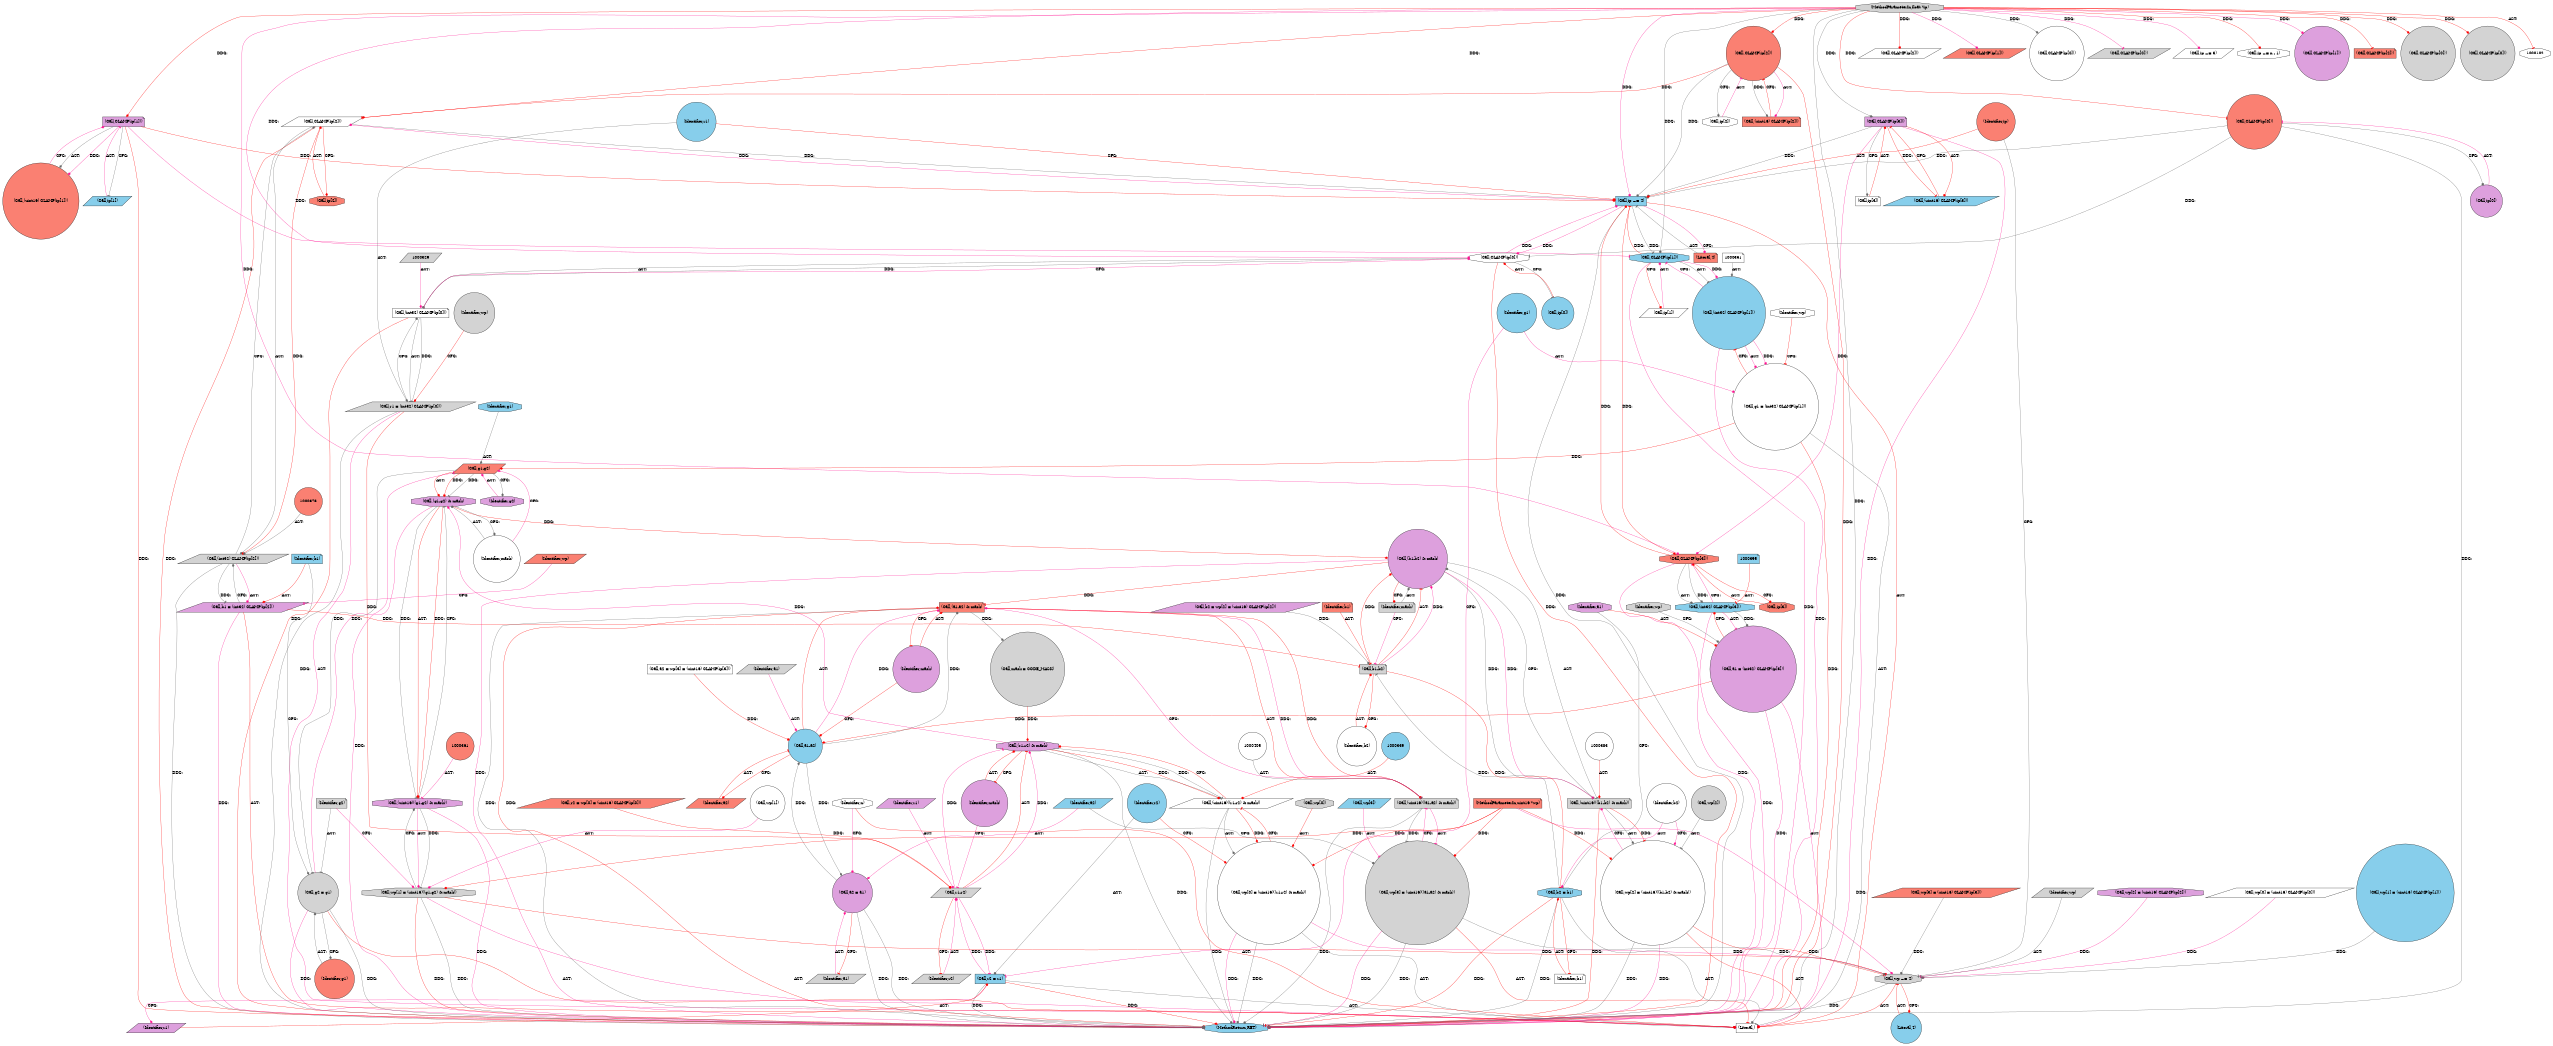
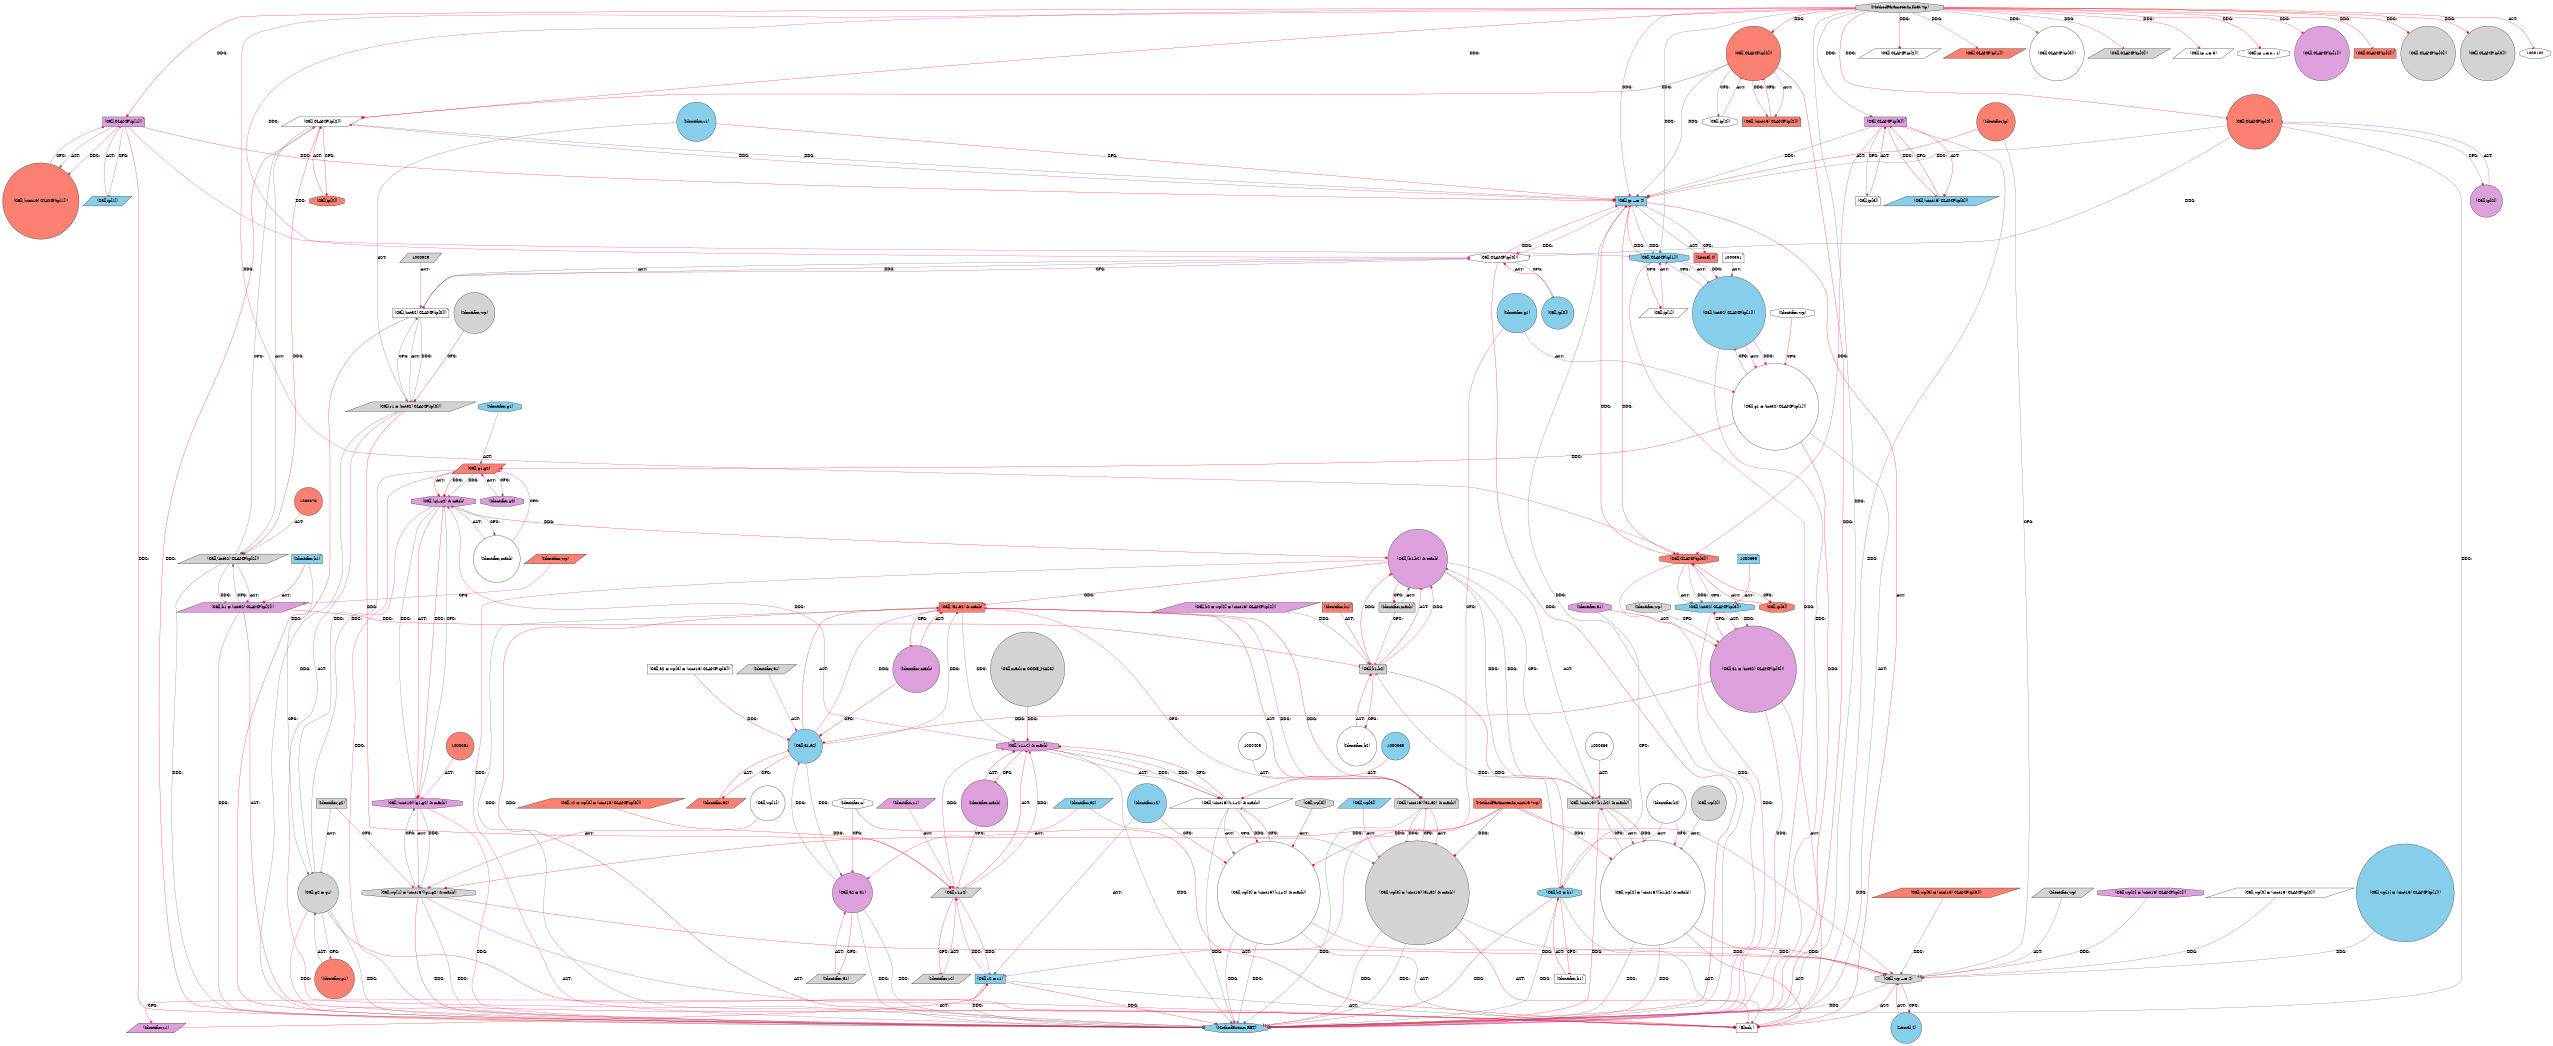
edge "(Call,(a1-a2) & mask)" -> "(Call,mask = CODE_MASK)": now "(Call,(a1-a2) & mask)" -> "(Call,(r1-r2) & mask)"
node "(Literal,)": label "(Literal,)" -> "(Block,)"
